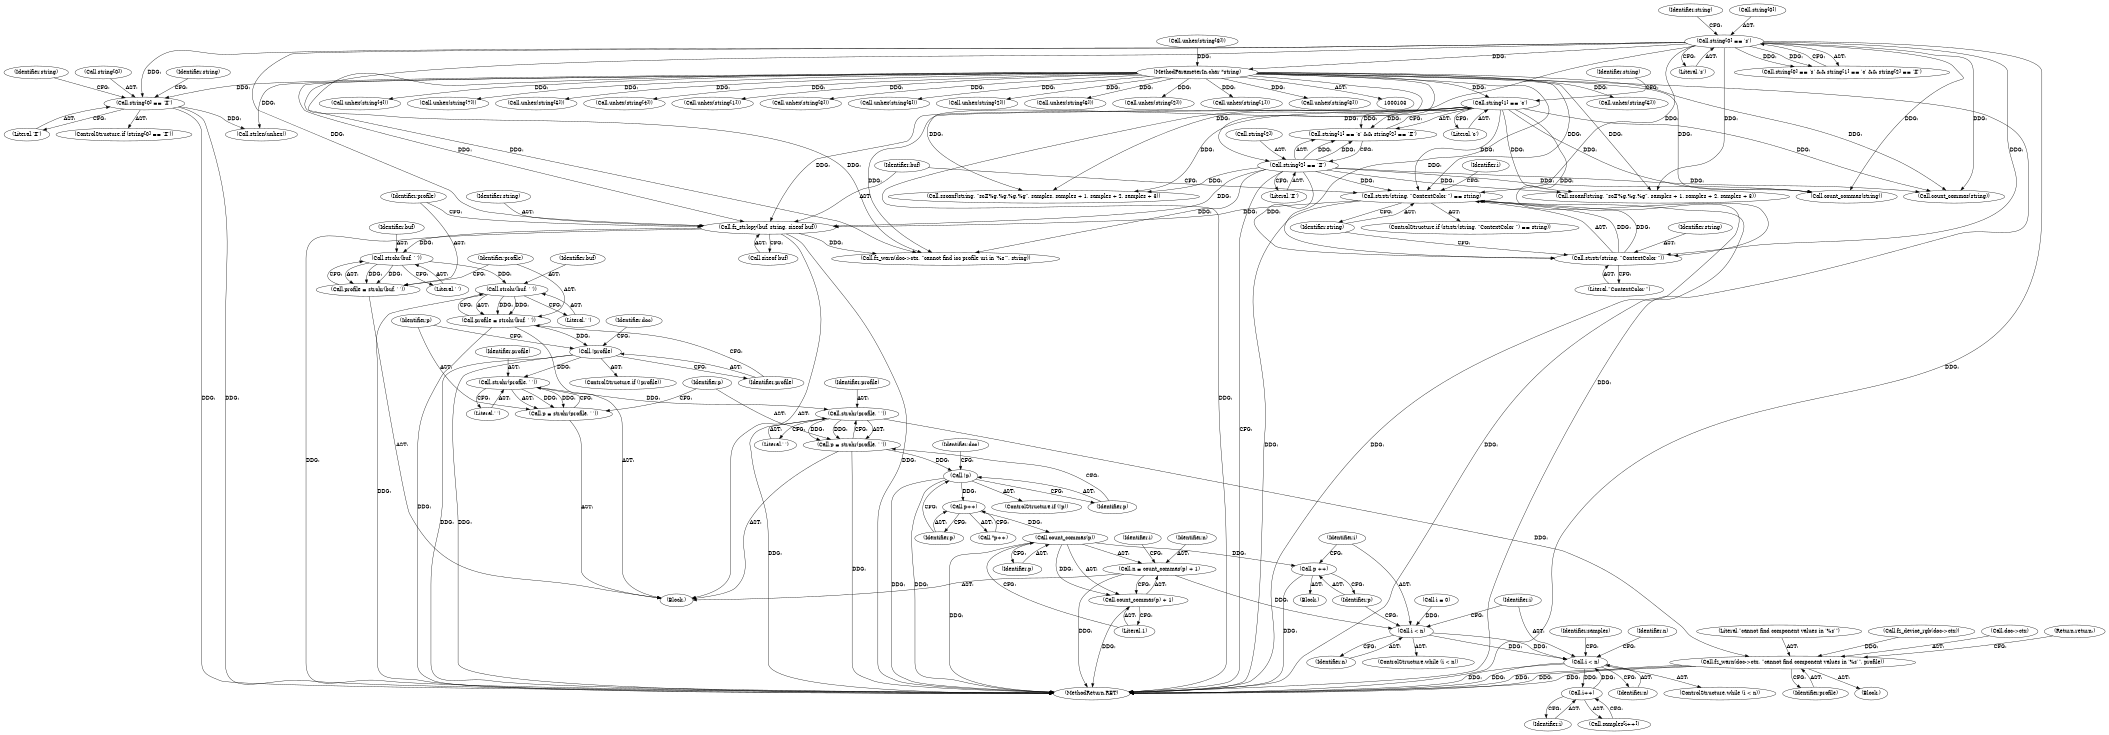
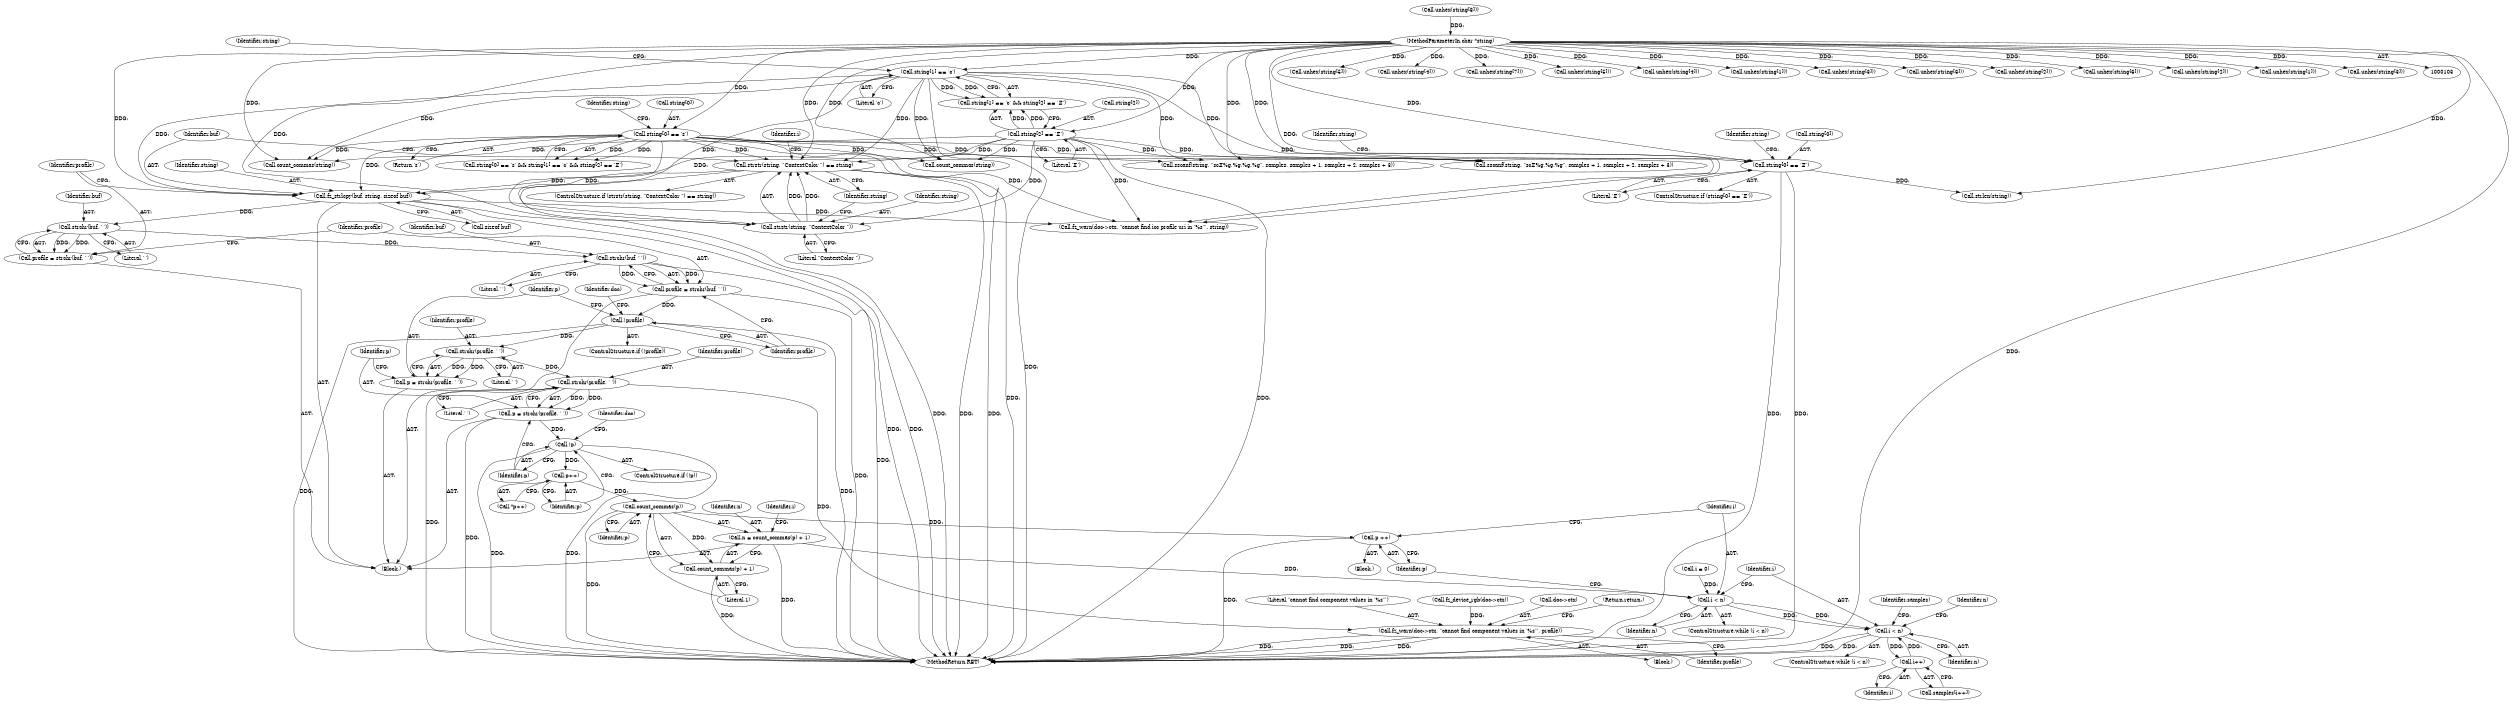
edge "(Call,string[0] == 's')" -> "(MethodParameterIn,char *string)": reversed
node "(Literal,'s')": label "(Literal,'s')" -> "(Return,'s')"
node "(Call,strlen(unhex))": label "(Call,strlen(unhex))" -> "(Call,strlen(string))"
edge "(Call,string[2] == '#')" -> "(MethodReturn,RET)": label "CFG: " -> "DDG: "
